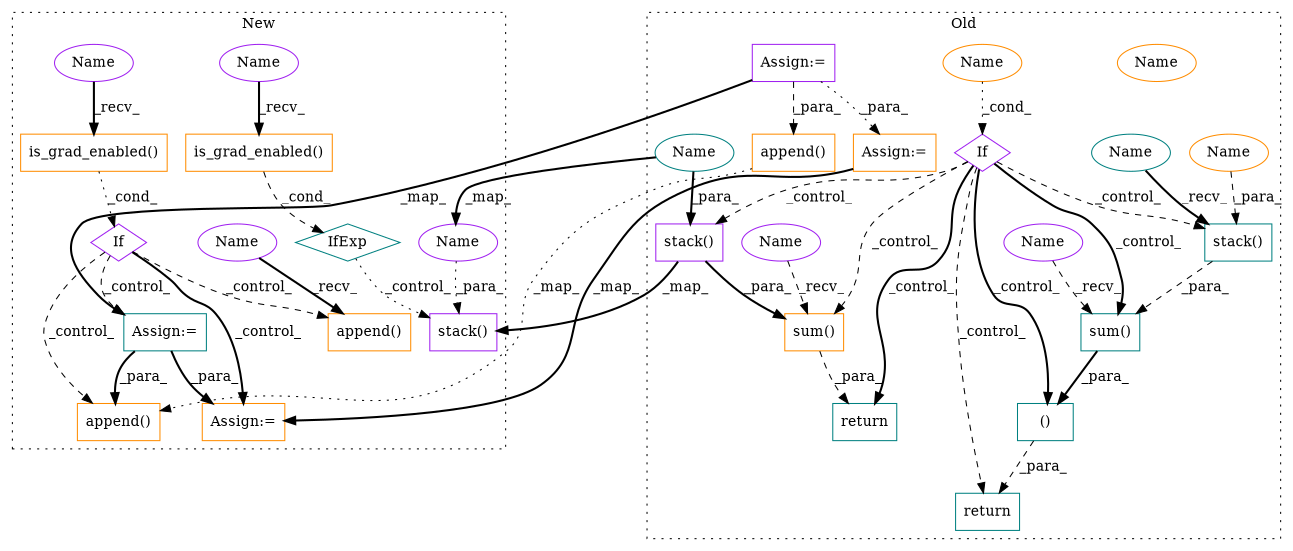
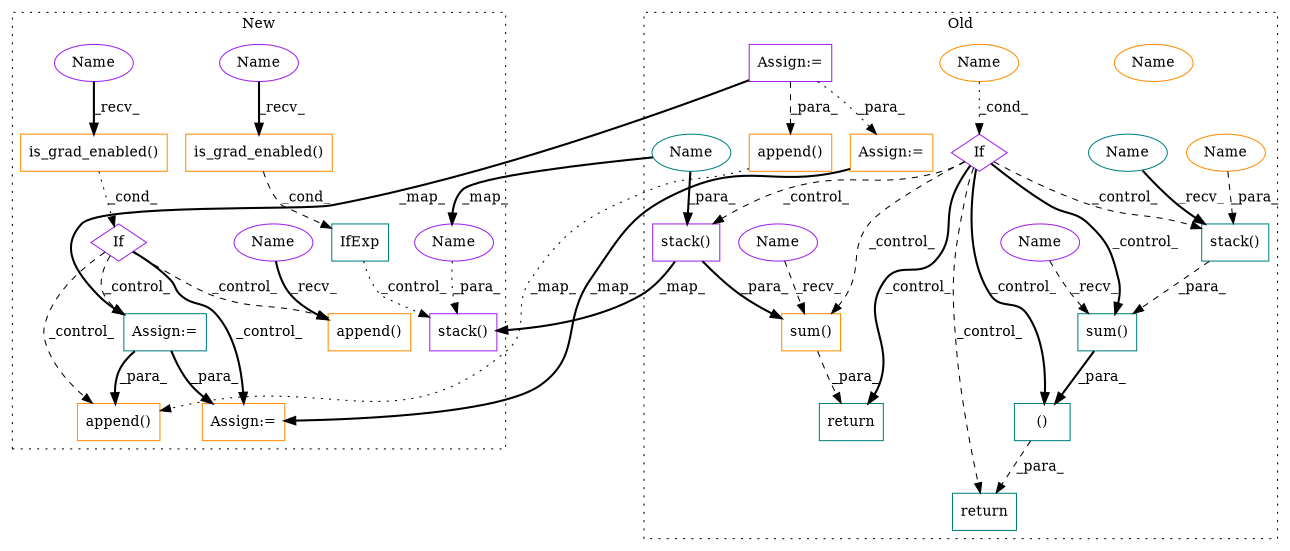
node "IfExp": shape diamond -> box
